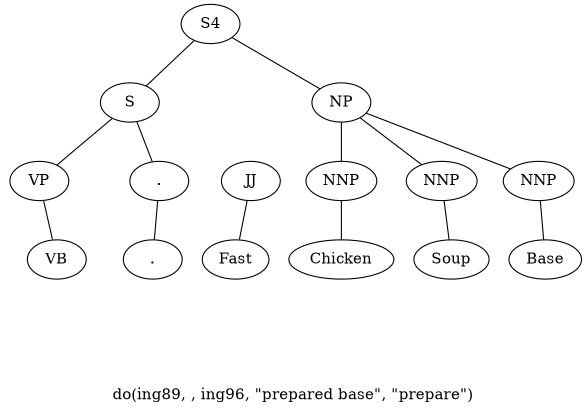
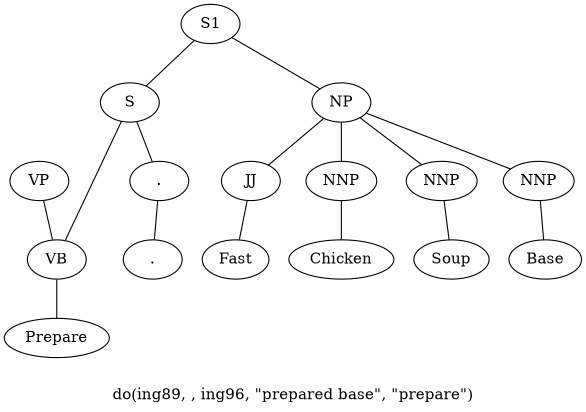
node "S4": label "S4" -> "S1"
edge "S" -- "VP": now "S" -- "VB"
edge "NP" -- "JJ": added
node "Prepare": added
